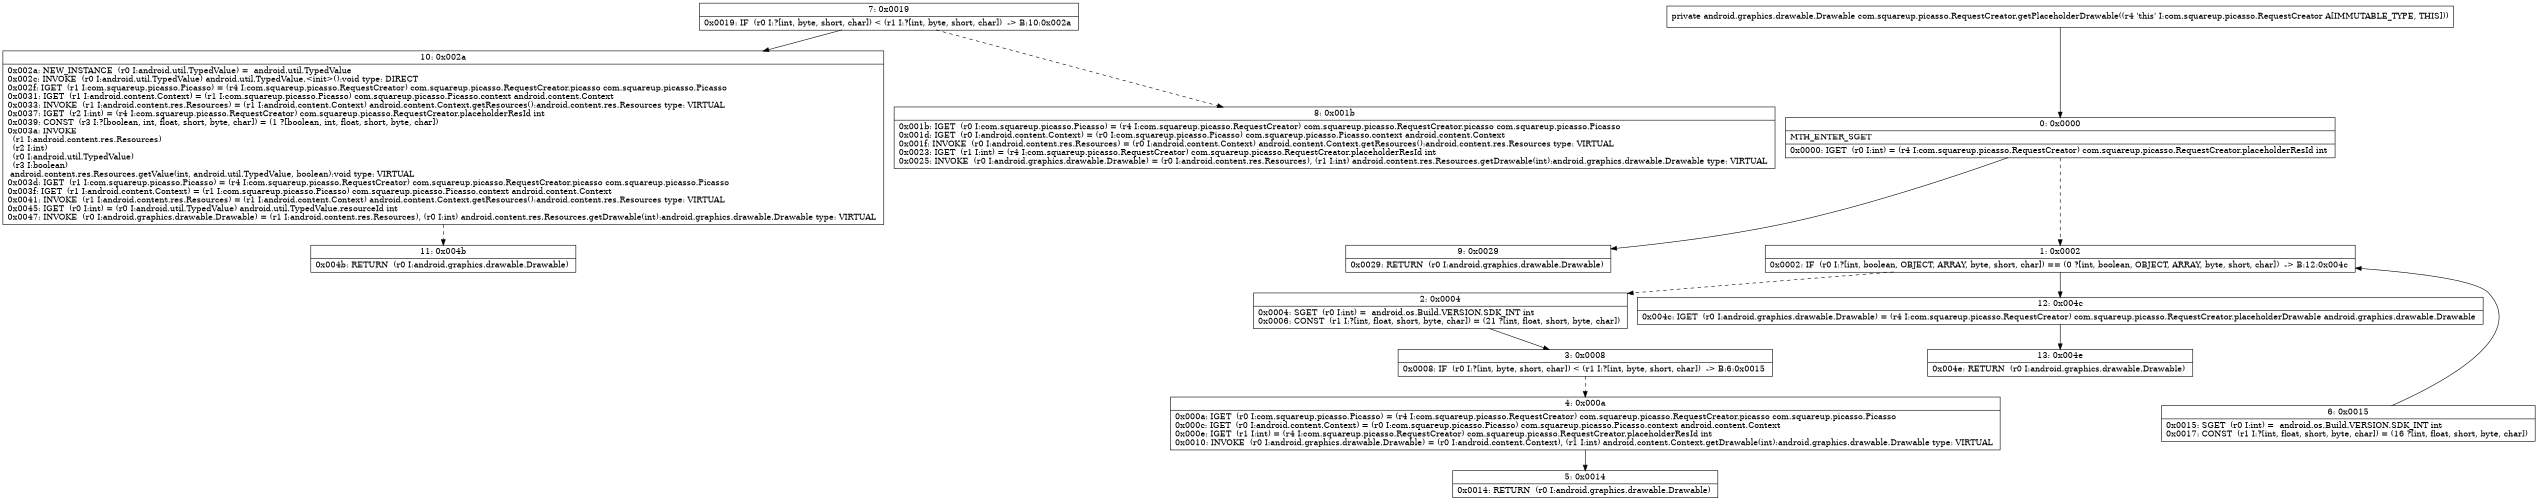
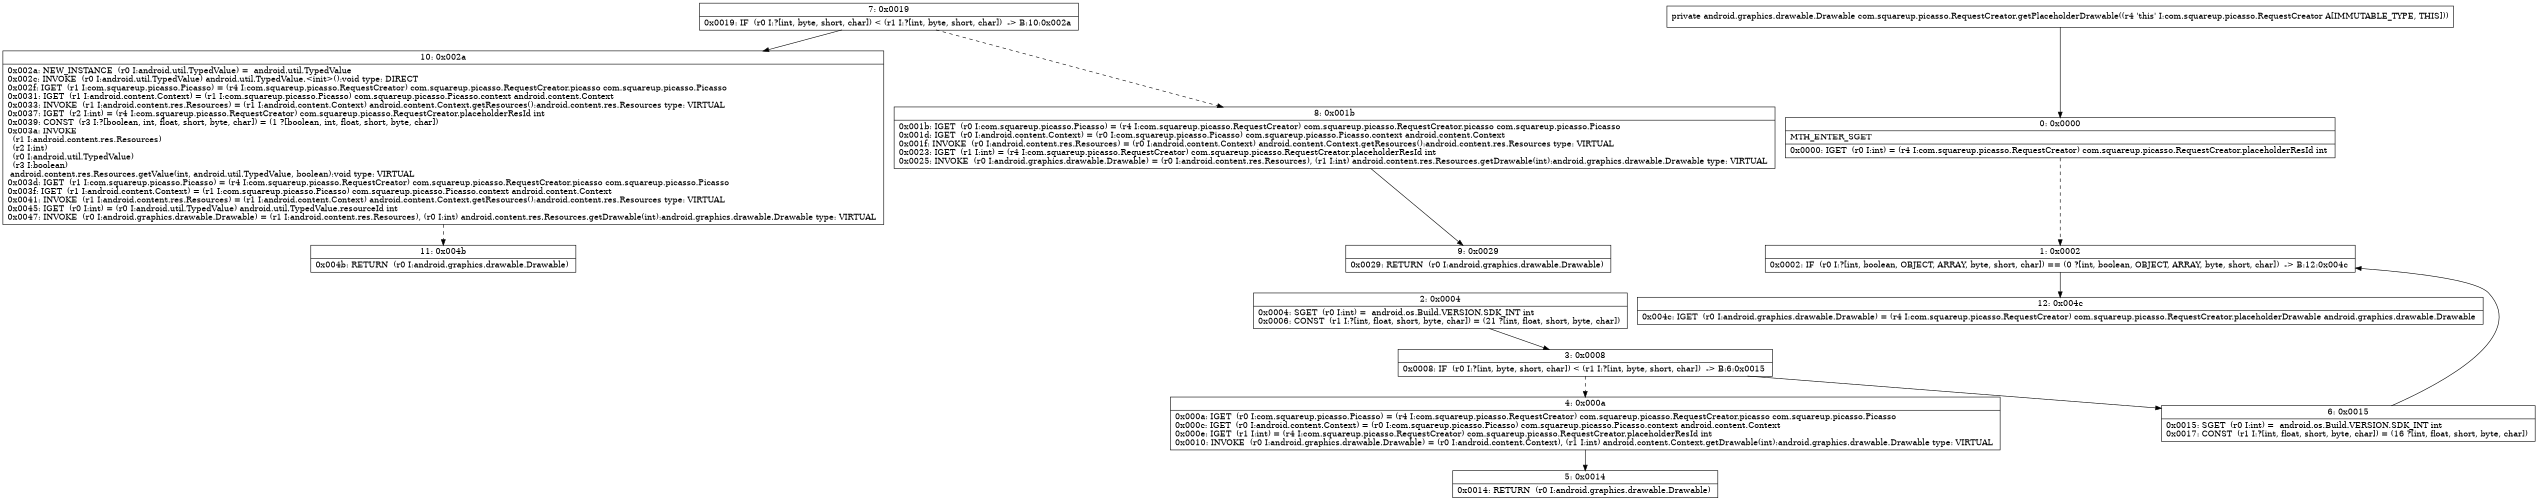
edge "0: 0x0000" -> "9: 0x0029": now "8: 0x001b" -> "9: 0x0029"
edge "1: 0x0002" -> "2: 0x0004": removed
node "13: 0x004e": removed
edge "3: 0x0008" -> "6: 0x0015": added
